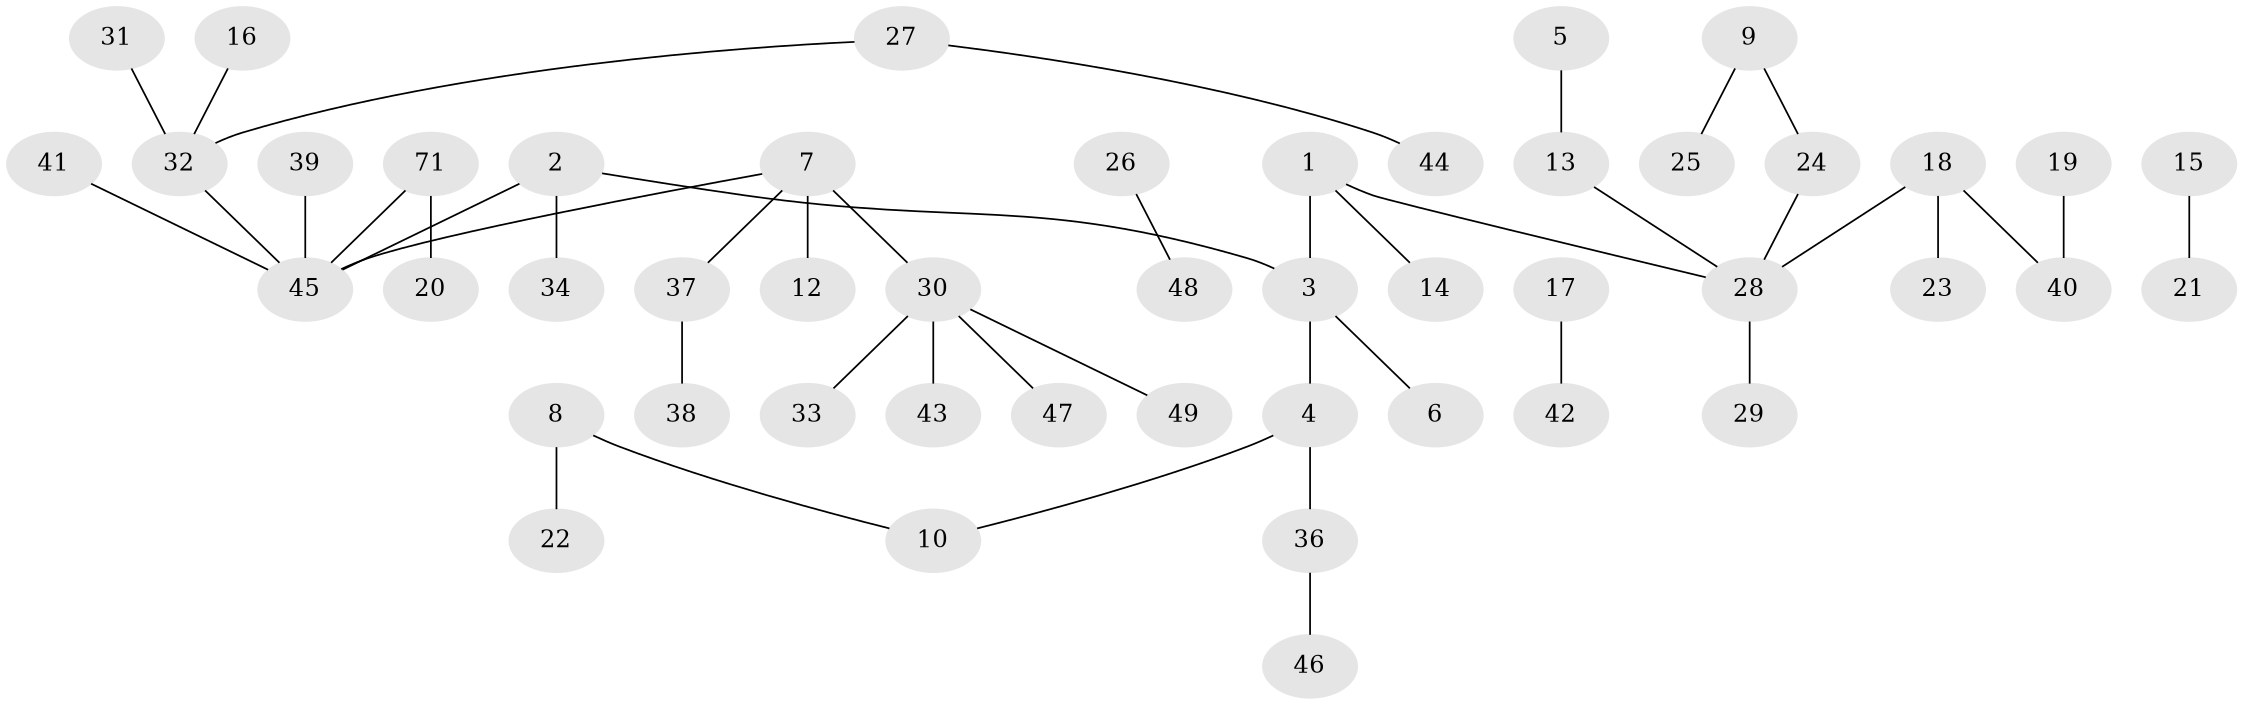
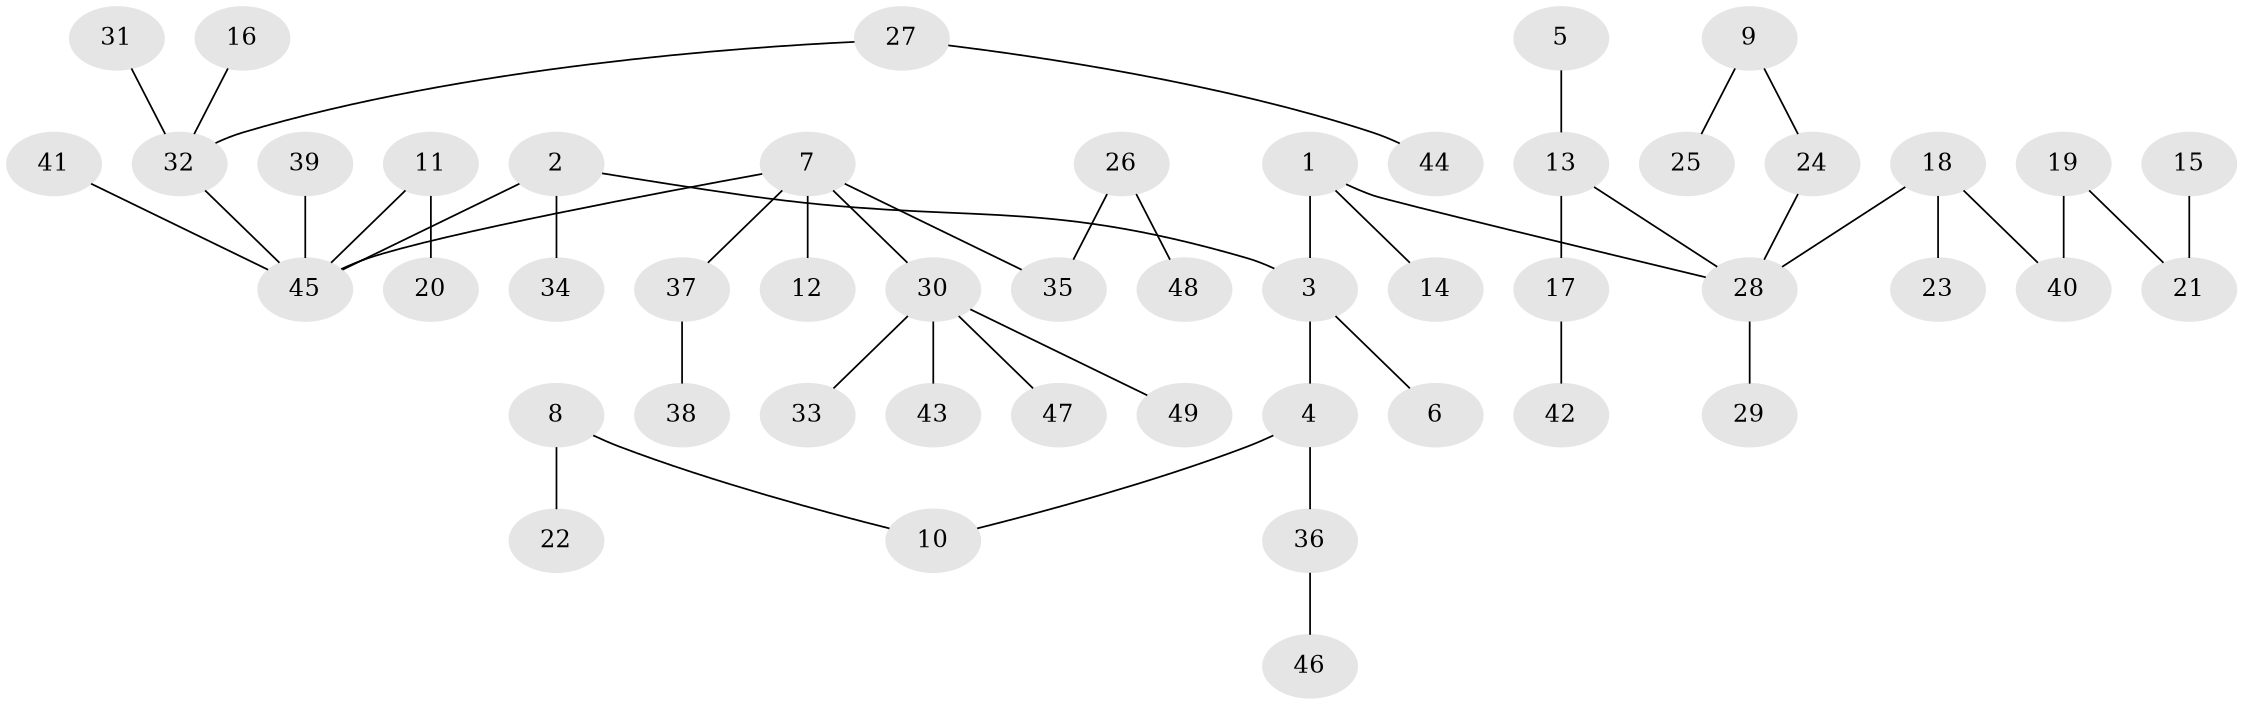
node "71": label "71" -> "11"
edge "13" -- "17": added
edge "19" -- "21": added
node "35": added
